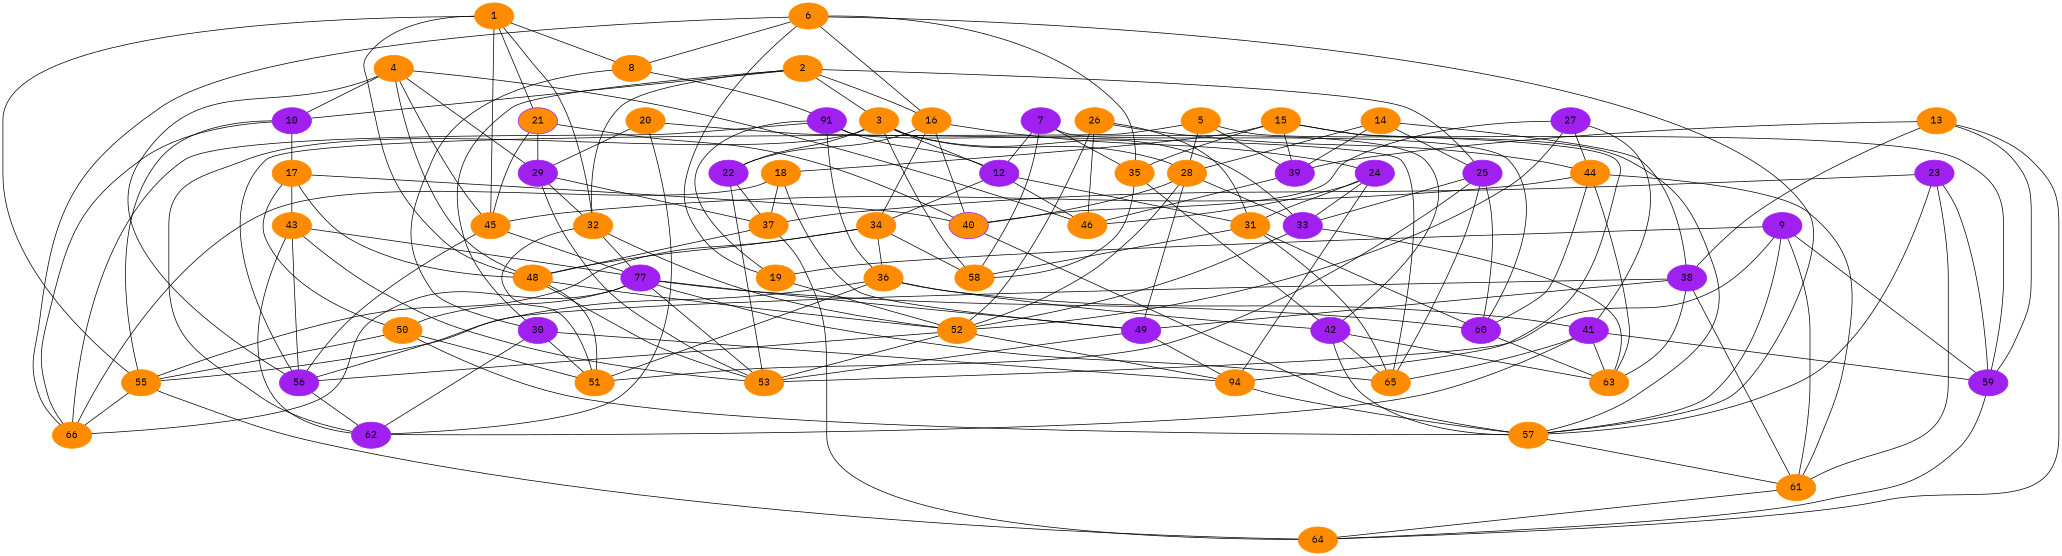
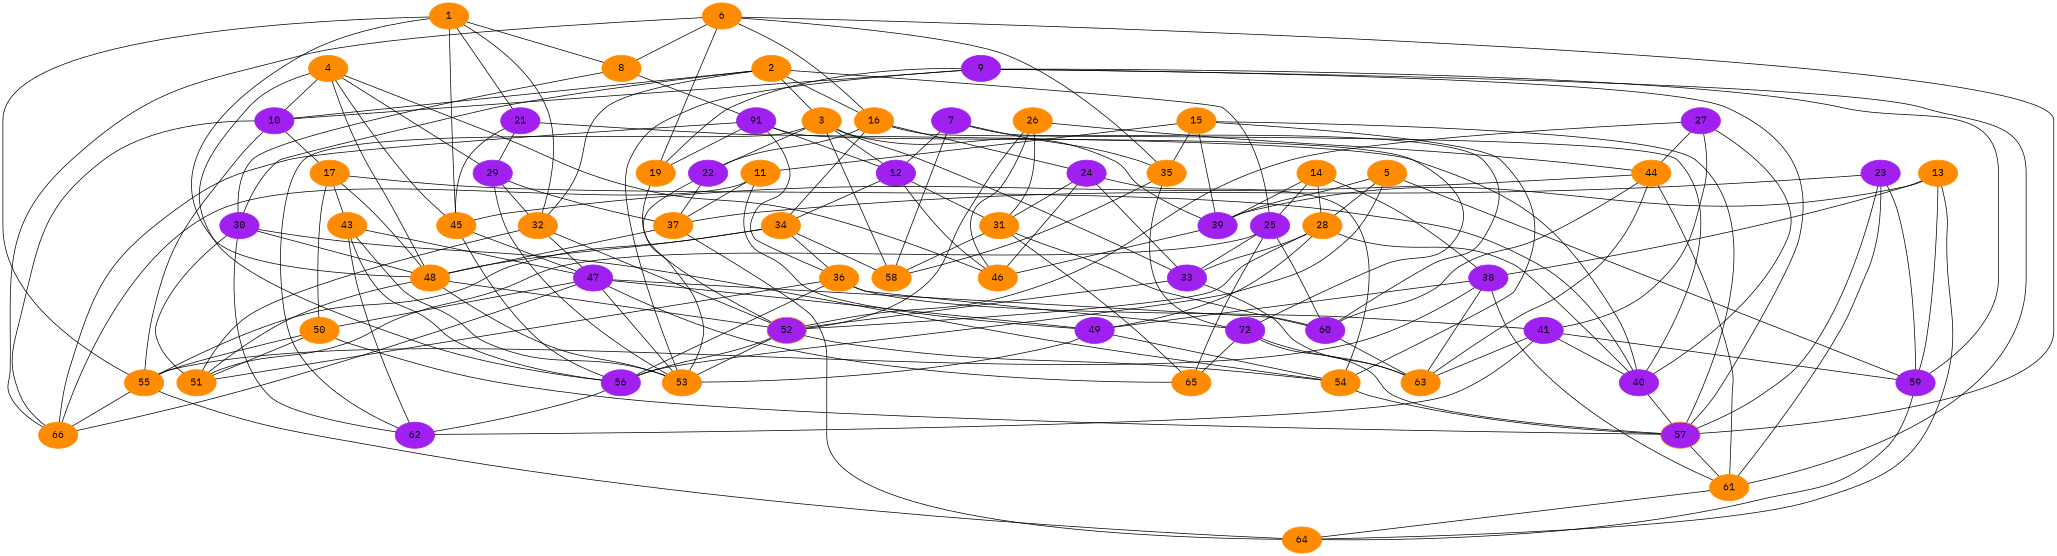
edge "9" -- "10": added
node "21": fillcolor darkorange -> purple
node "20": removed
edge "3" -- "28": now "3" -- "39"
node "18": label "18" -> "11"
node "40": fillcolor darkorange -> purple
edge "30" -- "48": added
node "77": label "77" -> "47"
node "52": fillcolor darkorange -> purple
node "42": label "42" -> "72"
edge "41" -- "65": now "41" -- "40"
node "94": label "94" -> "54"
node "57": fillcolor darkorange -> purple
